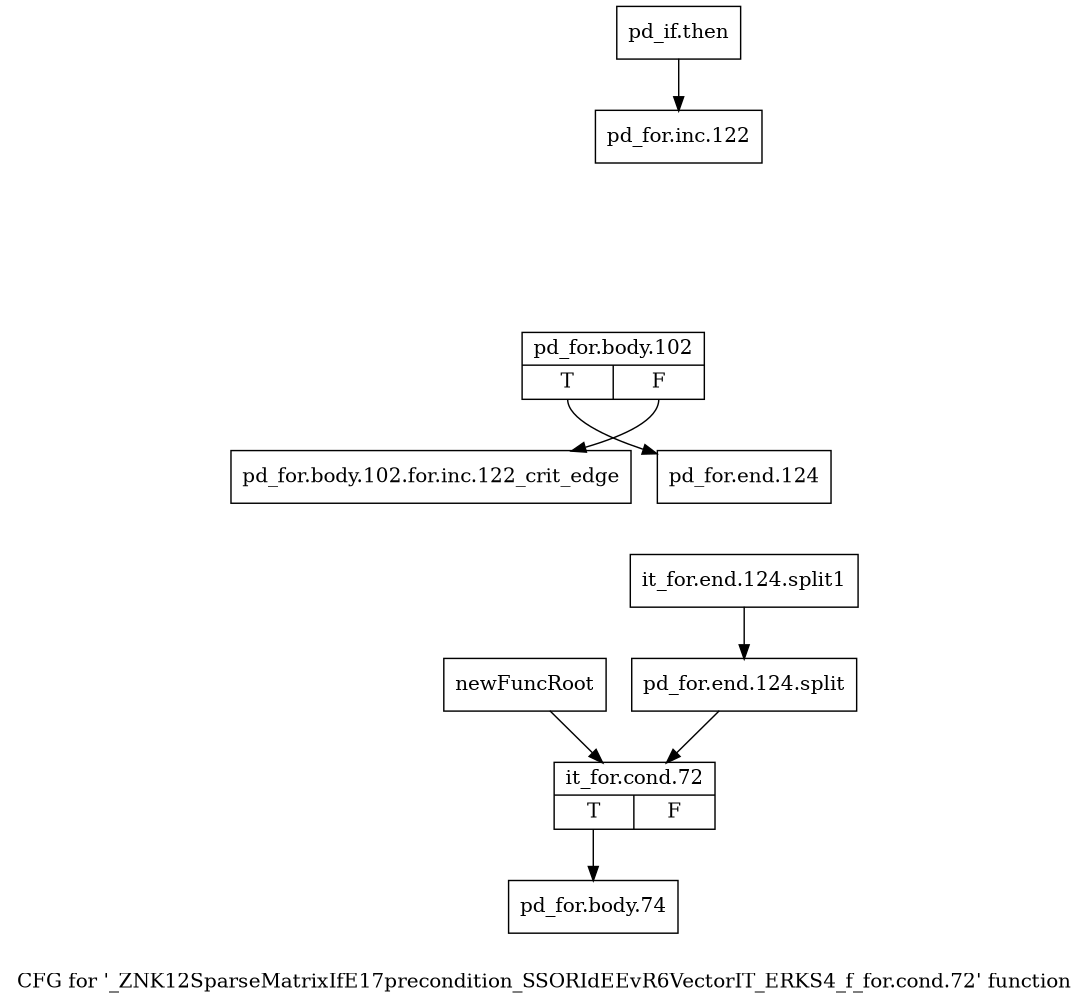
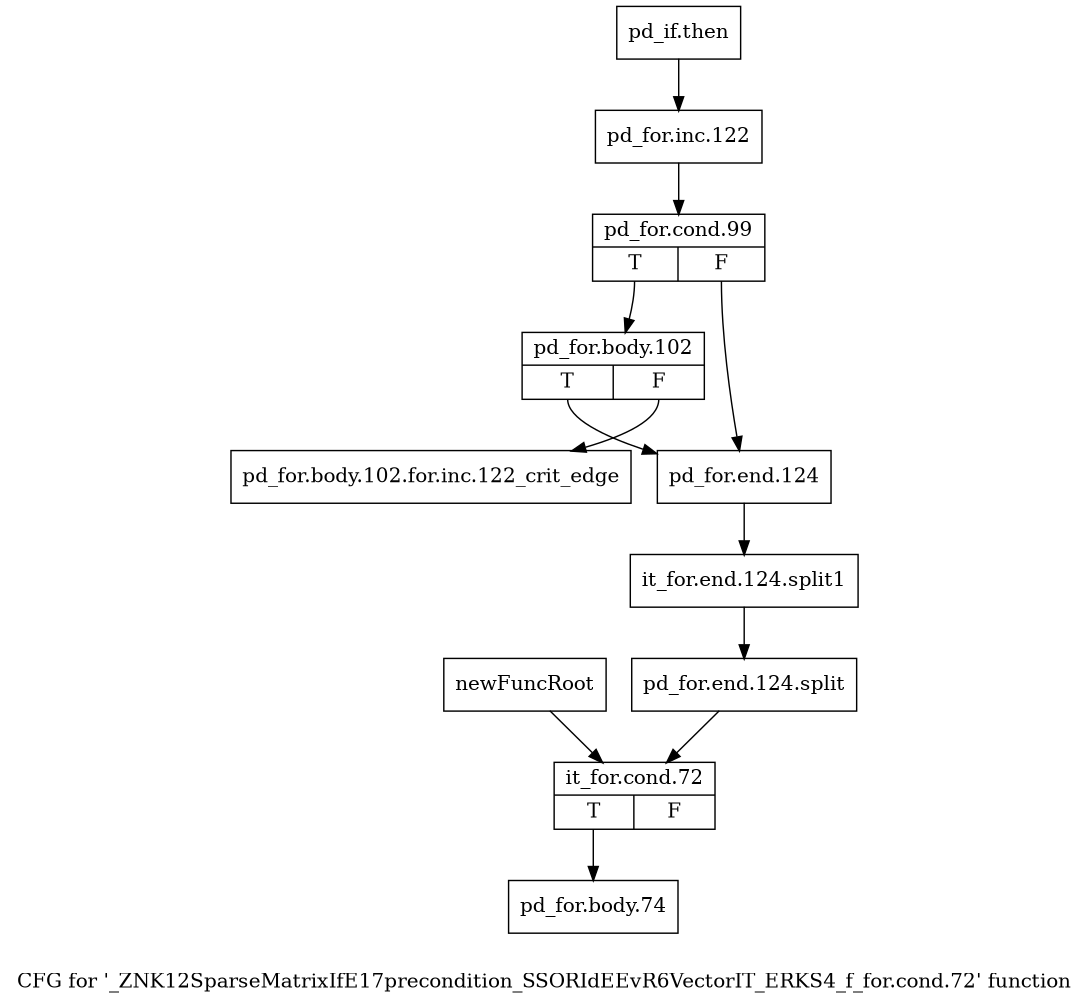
node "pd_for.cond.99": added
edge "pd_for.end.124" -> "it_for.end.124.split1": added
